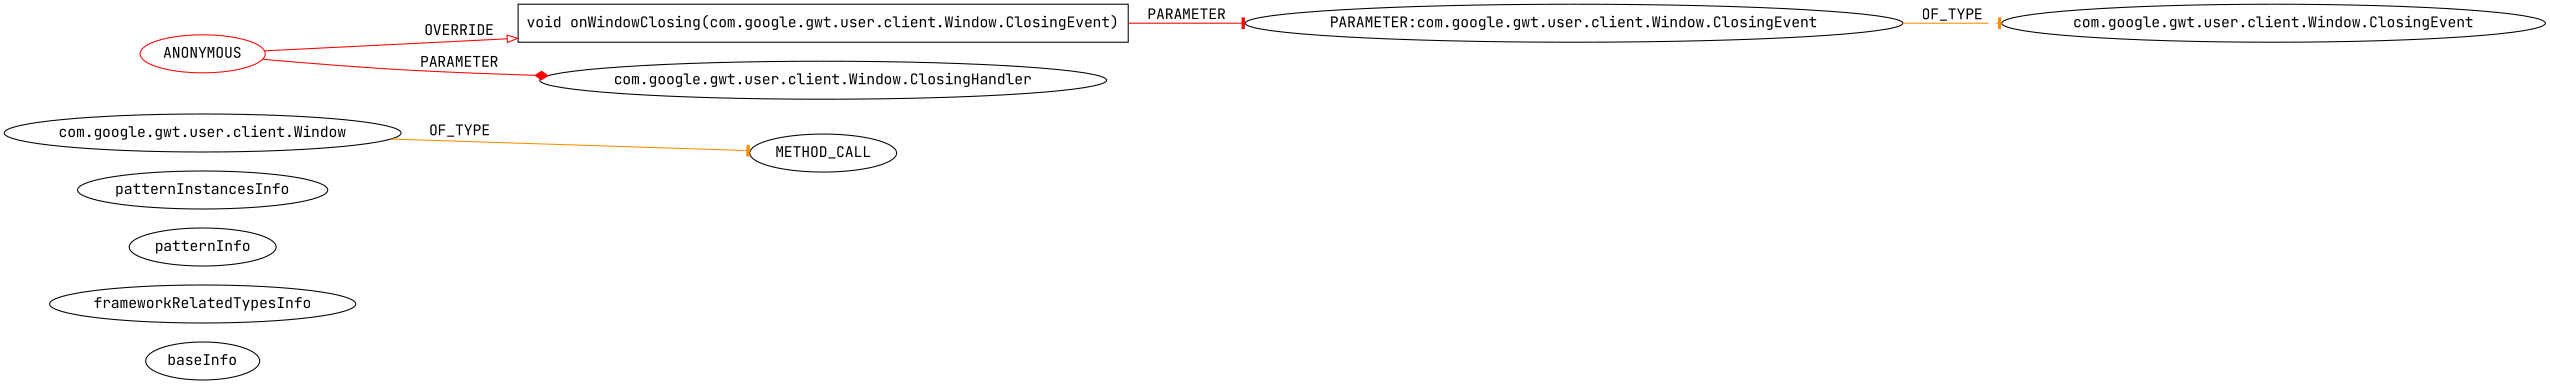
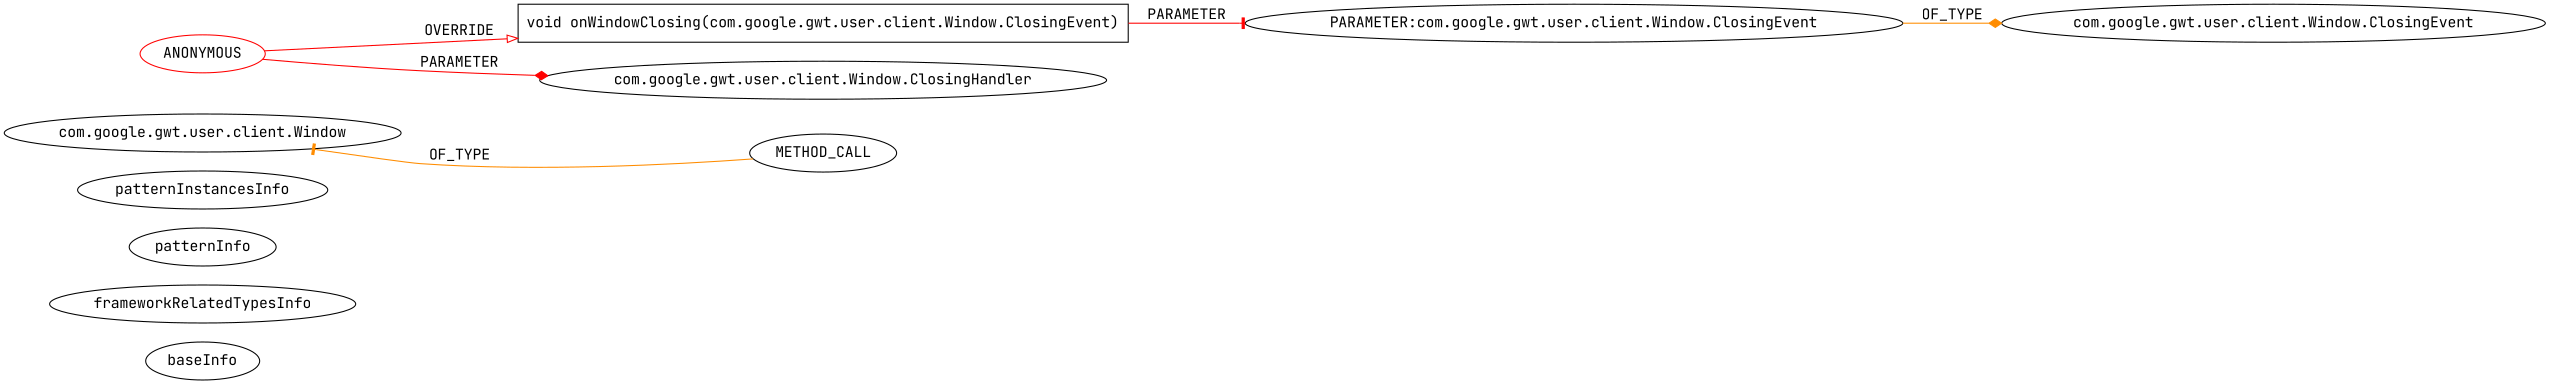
edge "PARAMETER:com.google.gwt.user.client.Window.ClosingEvent" -> "com.google.gwt.user.client.Window.ClosingEvent": arrowhead tee -> diamond
edge "com.google.gwt.user.client.Window" -> "METHOD_CALL": reversed
